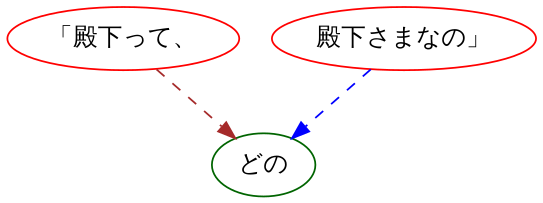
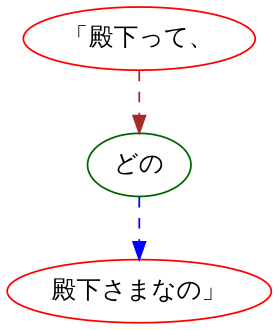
edge "殿下さまなの」" -> "どの": reversed
